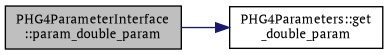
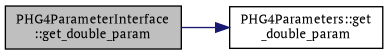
node "PHG4ParameterInterface ::param_double_param": label "PHG4ParameterInterface ::param_double_param" -> "PHG4ParameterInterface ::get_double_param"
